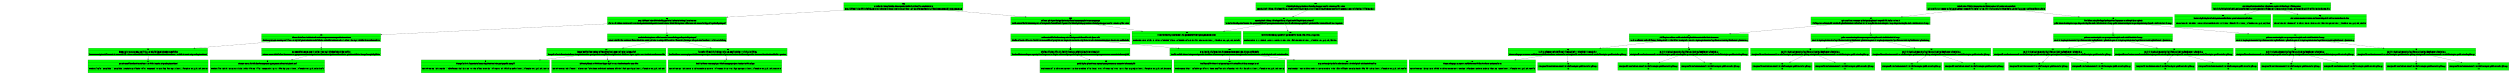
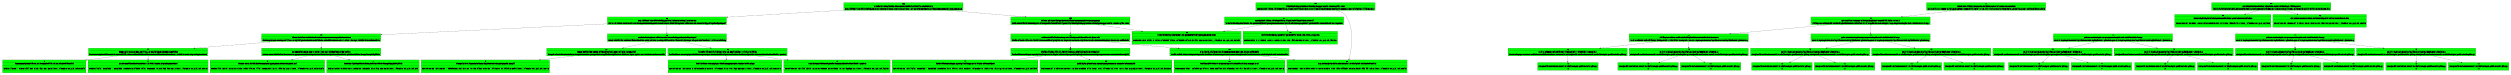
edge "58" -> "27": now "58" -> "12"
node "-8": removed
node "1": added
node "4": added
node "6": removed
node "8": added
node "9": added
node "17": removed
